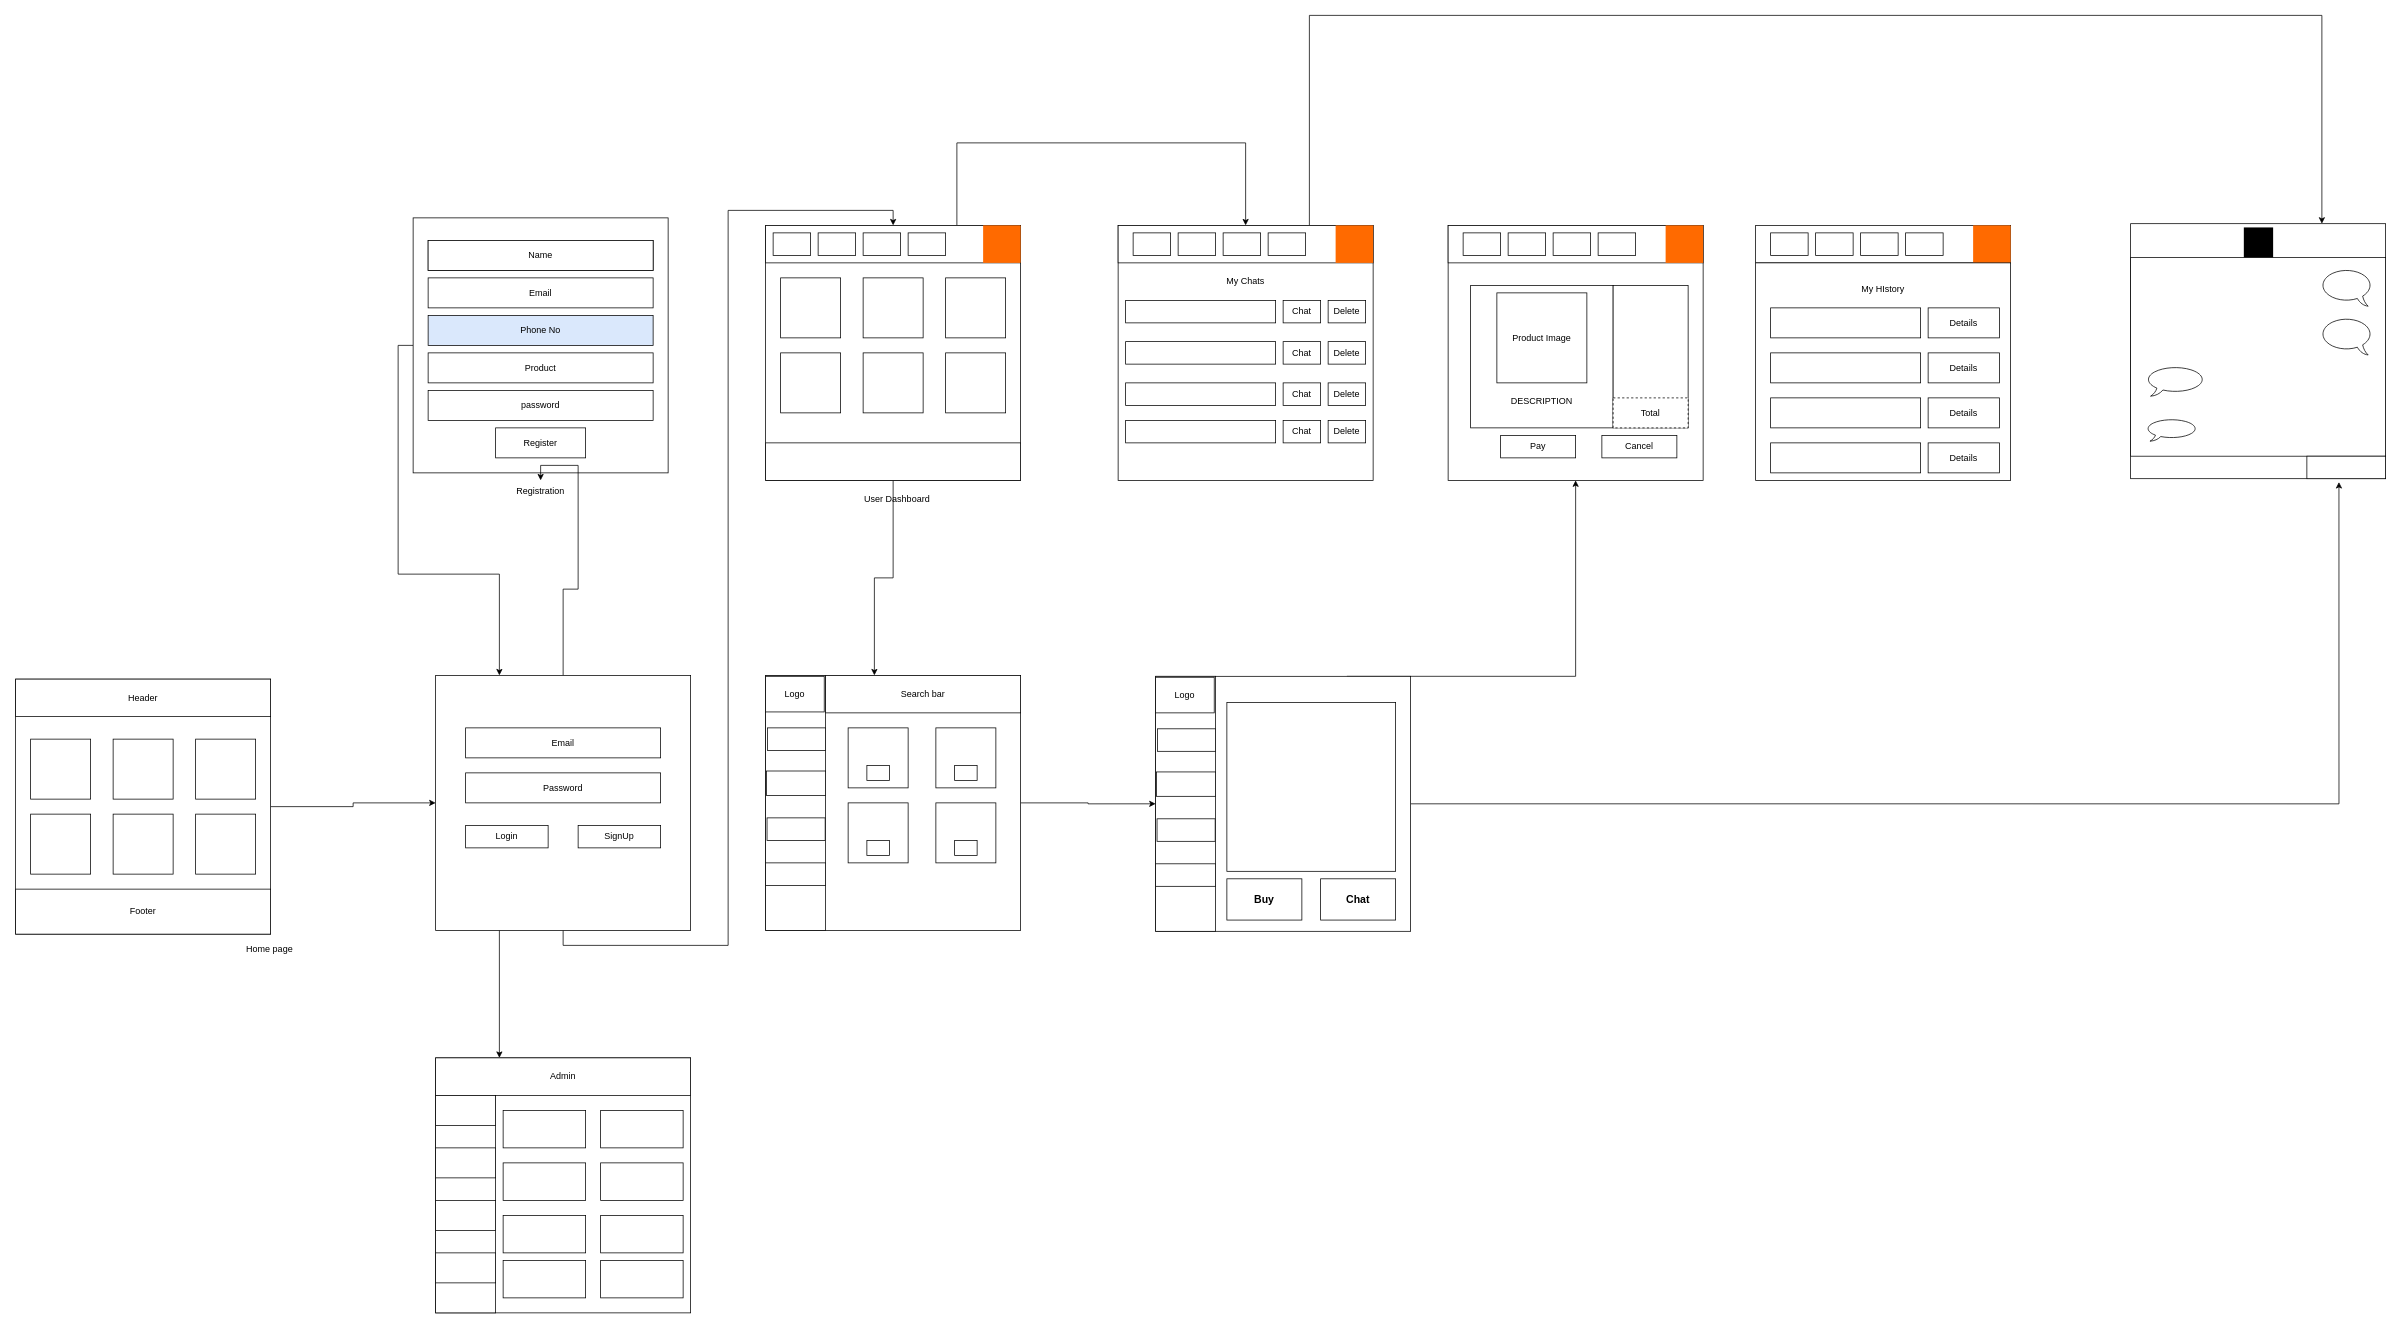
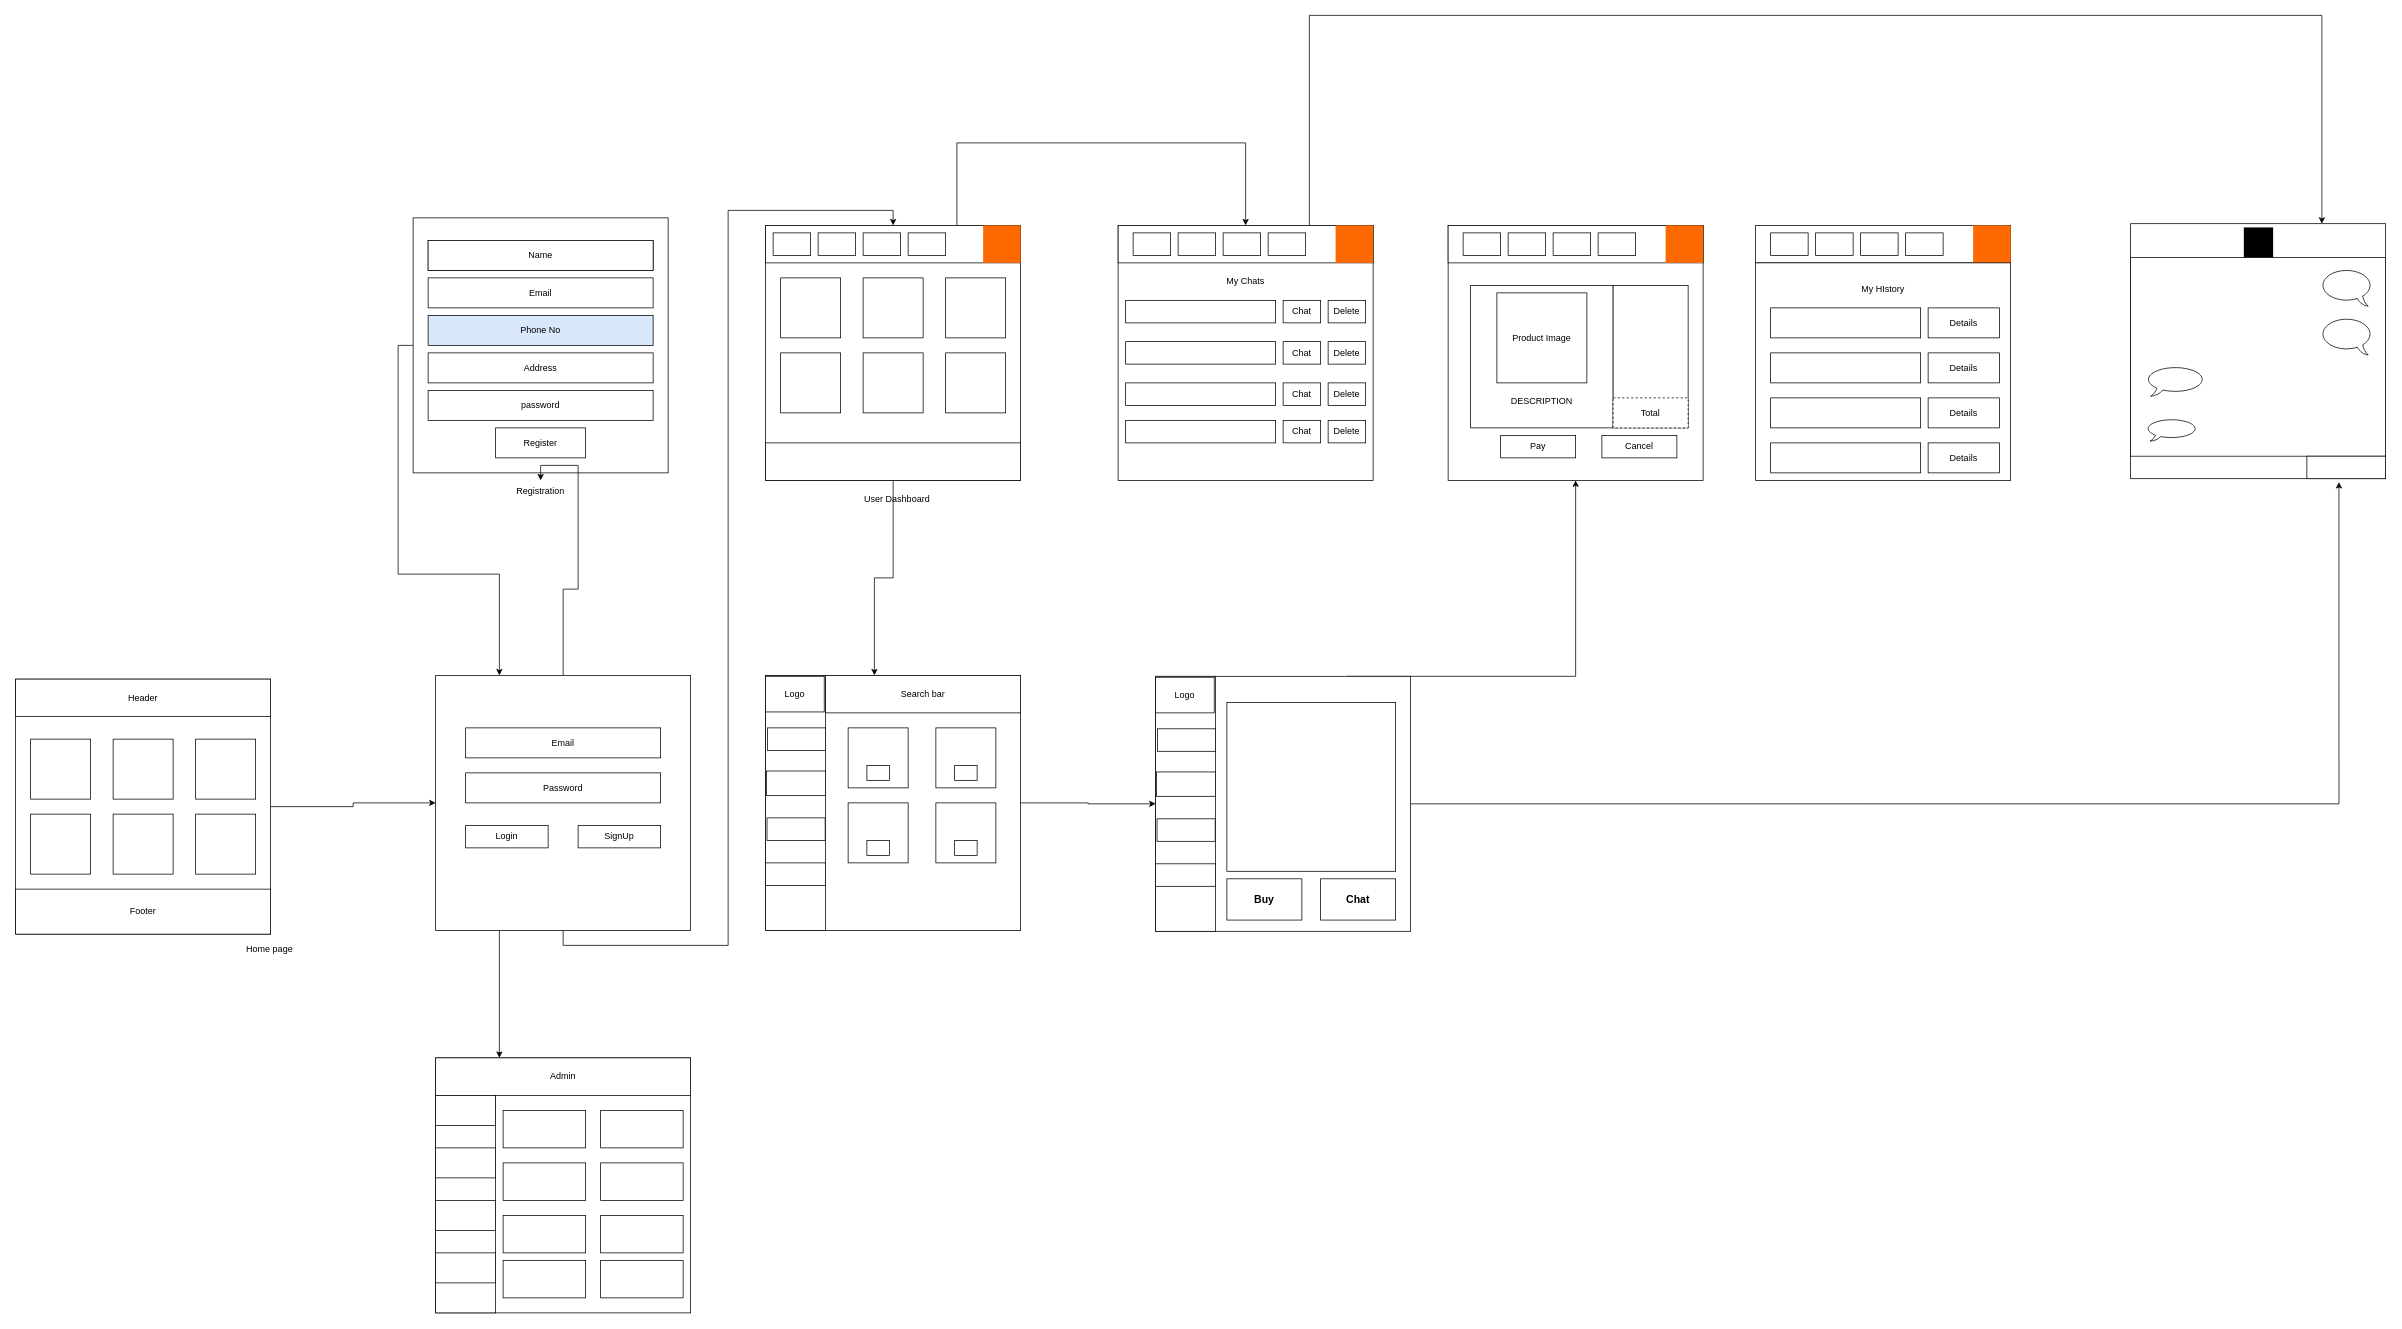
node "Product": label "Product" -> "Address"
